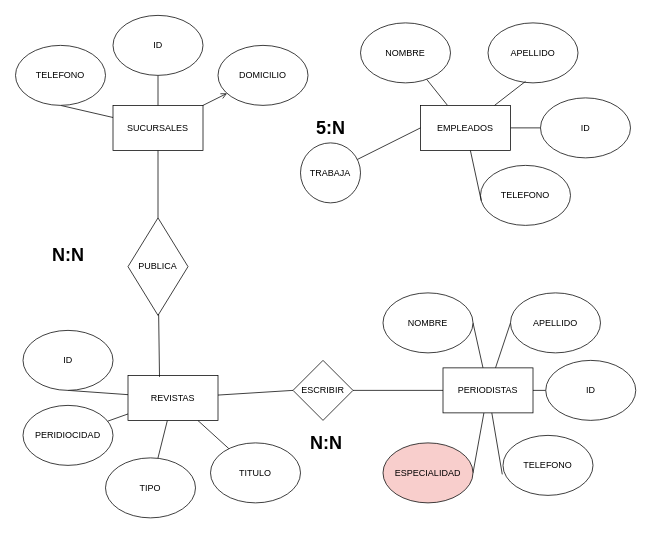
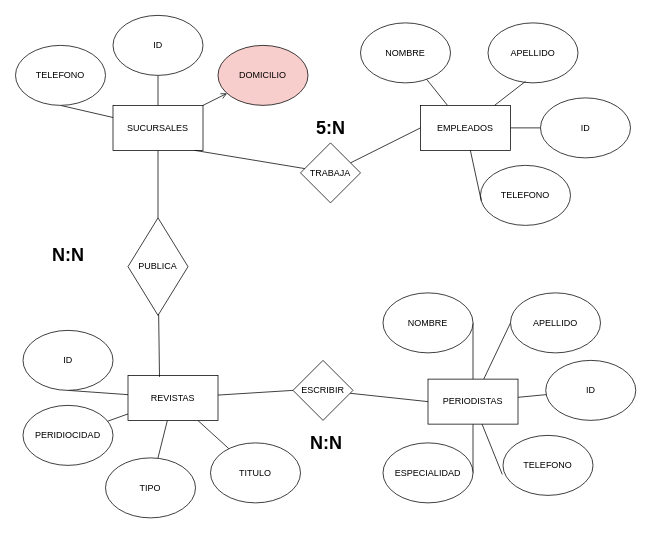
node "DOMICILIO": fillcolor #ffffff -> #f8cecc
edge "SUCURSALES" -- "TRABAJA": added
node "TRABAJA": shape ellipse -> diamond
node "PERIODISTAS": moved (488, 390) -> (473, 402)
node "ESPECIALIDAD": fillcolor #f8cecc -> #ffffff
